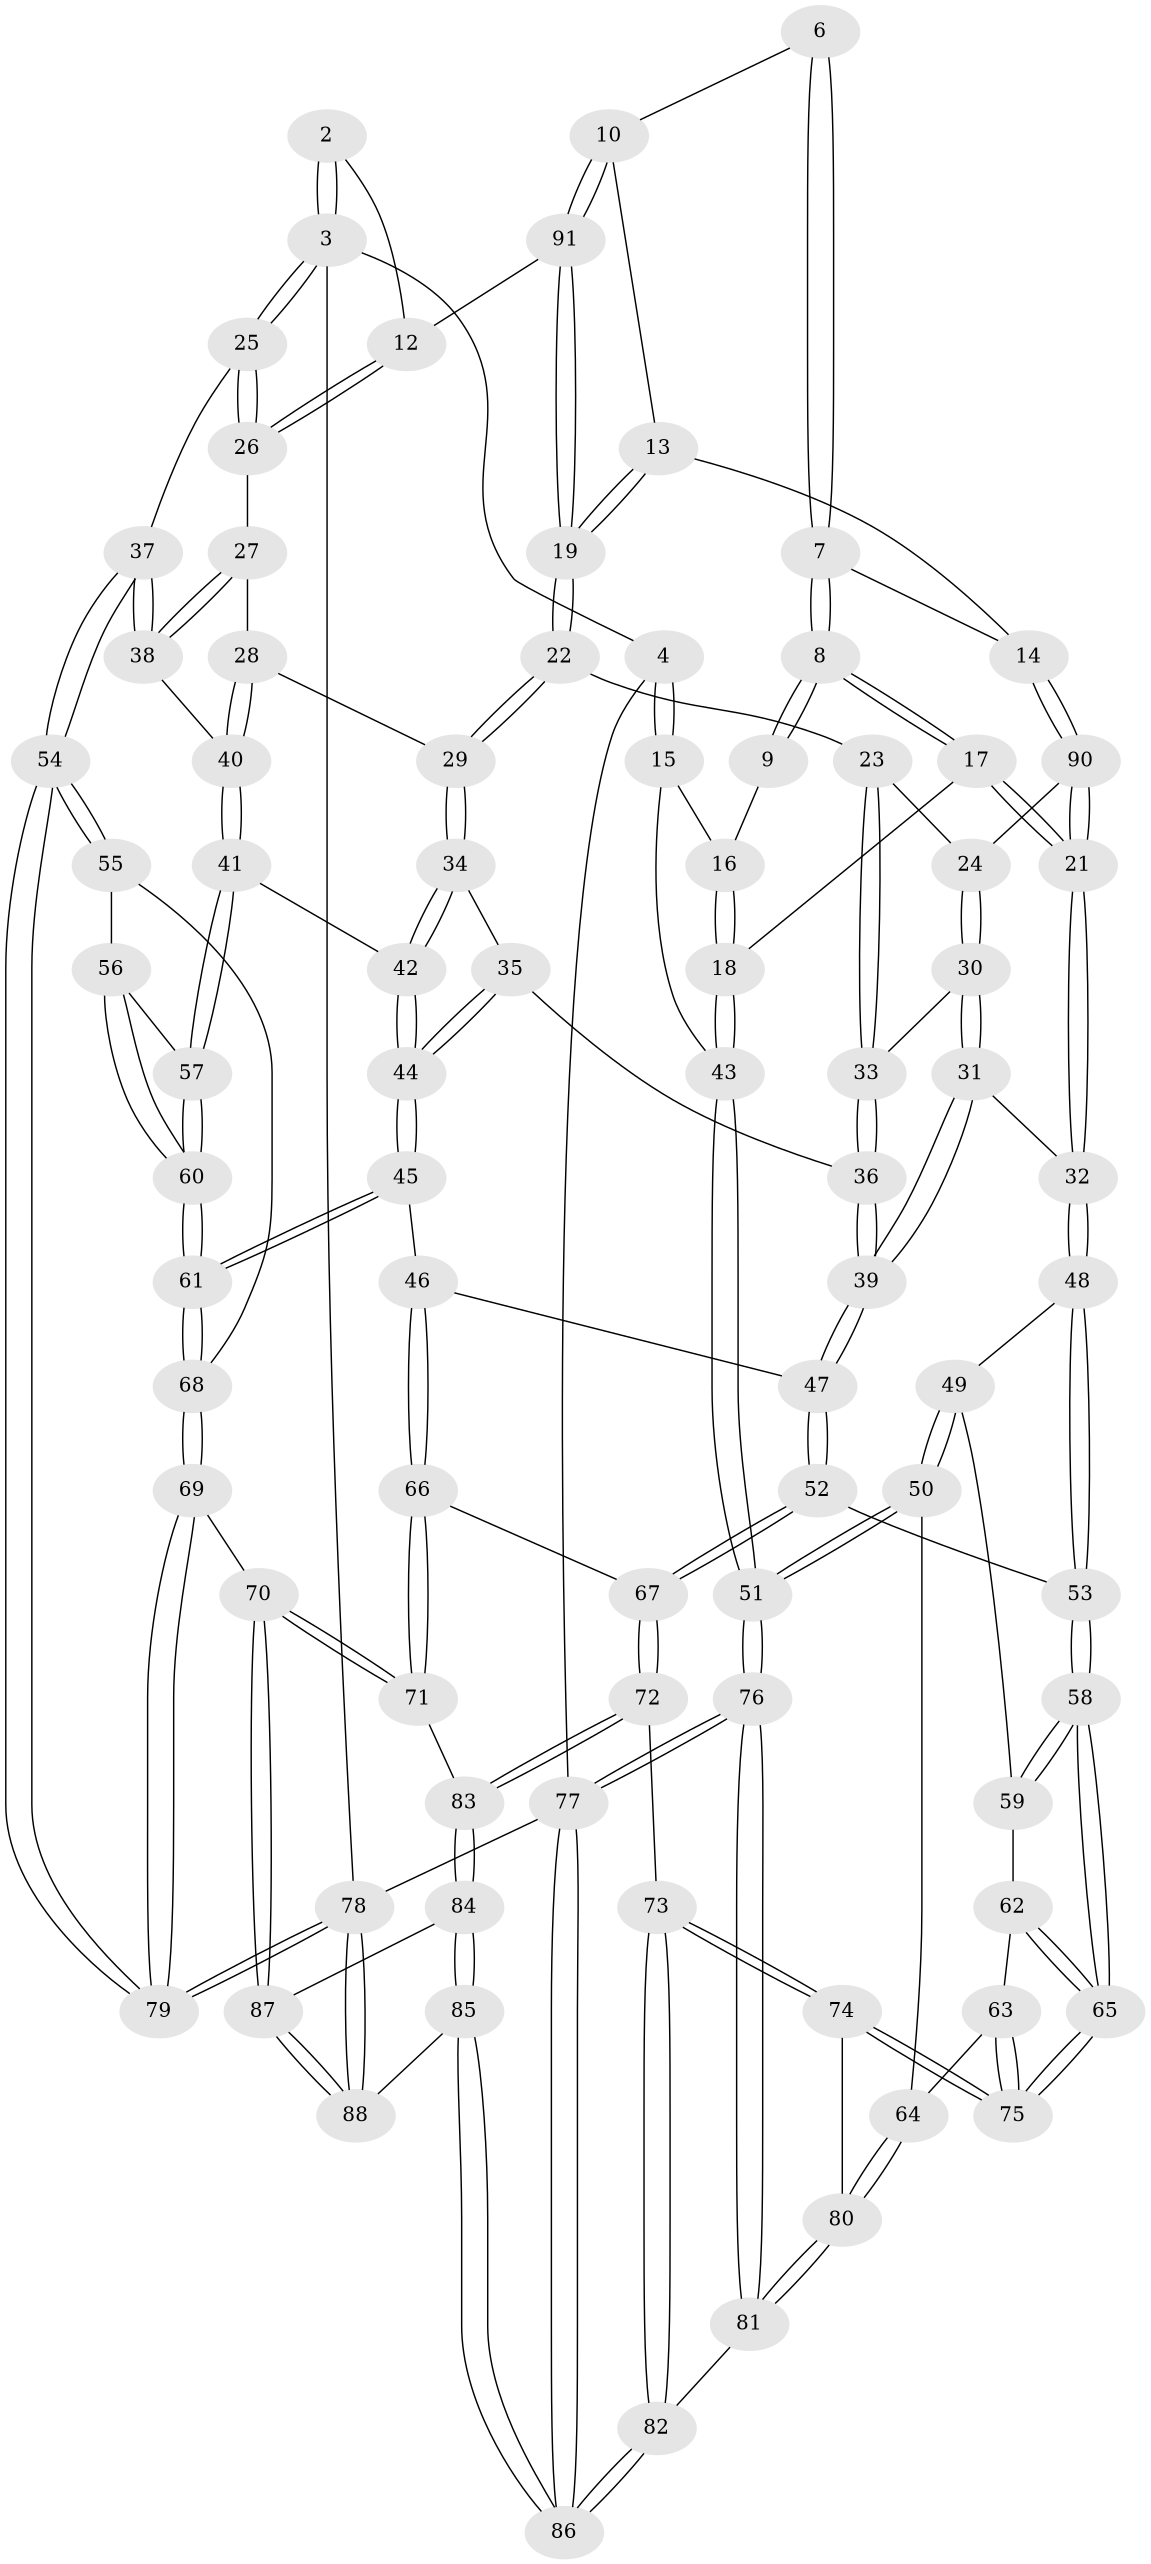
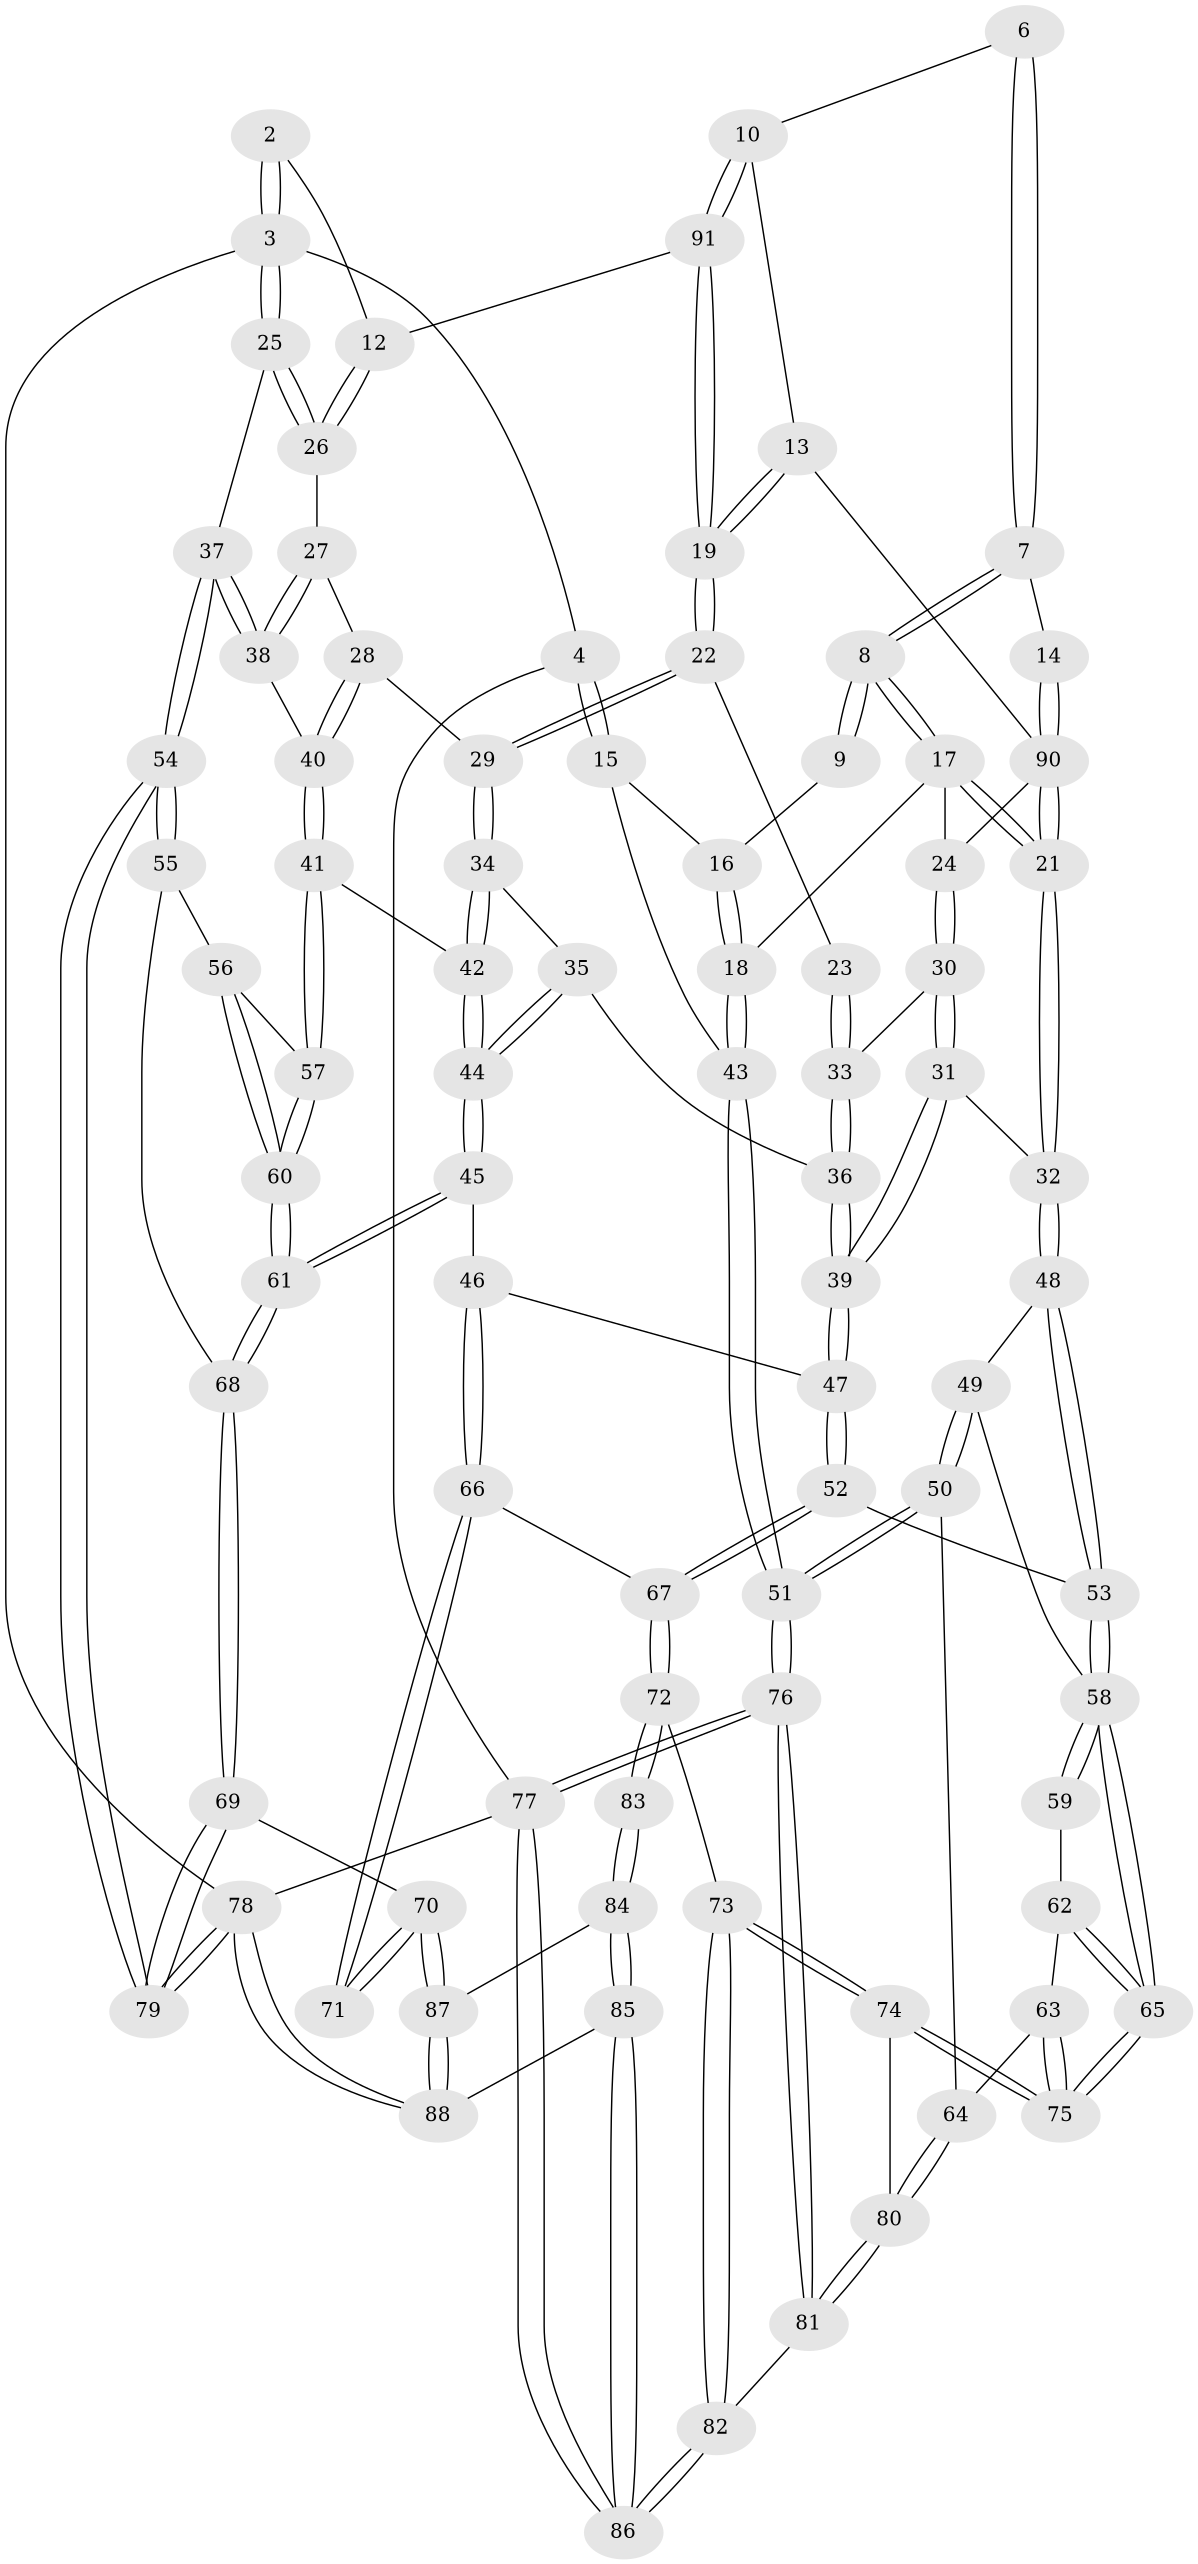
edge "13" -- "14": now "13" -- "90"
edge "23" -- "24": now "17" -- "24"
edge "49" -- "59": now "49" -- "58"
edge "71" -- "83": removed
